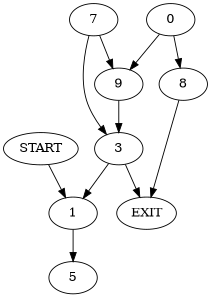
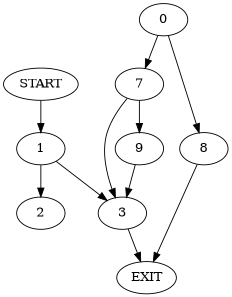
edge "0" -> "9": now "0" -> "7"
edge "3" -> "1": reversed
node "5": label "5" -> "2"
